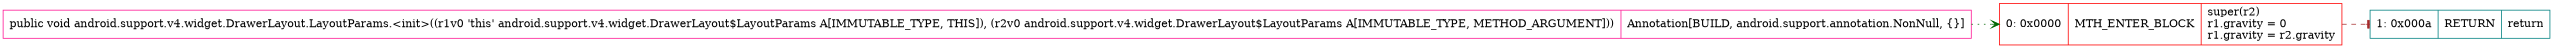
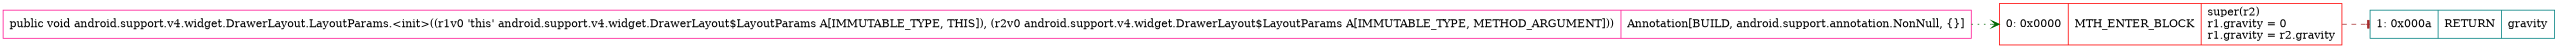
node "1: 0x000a": text "return" -> "gravity"
